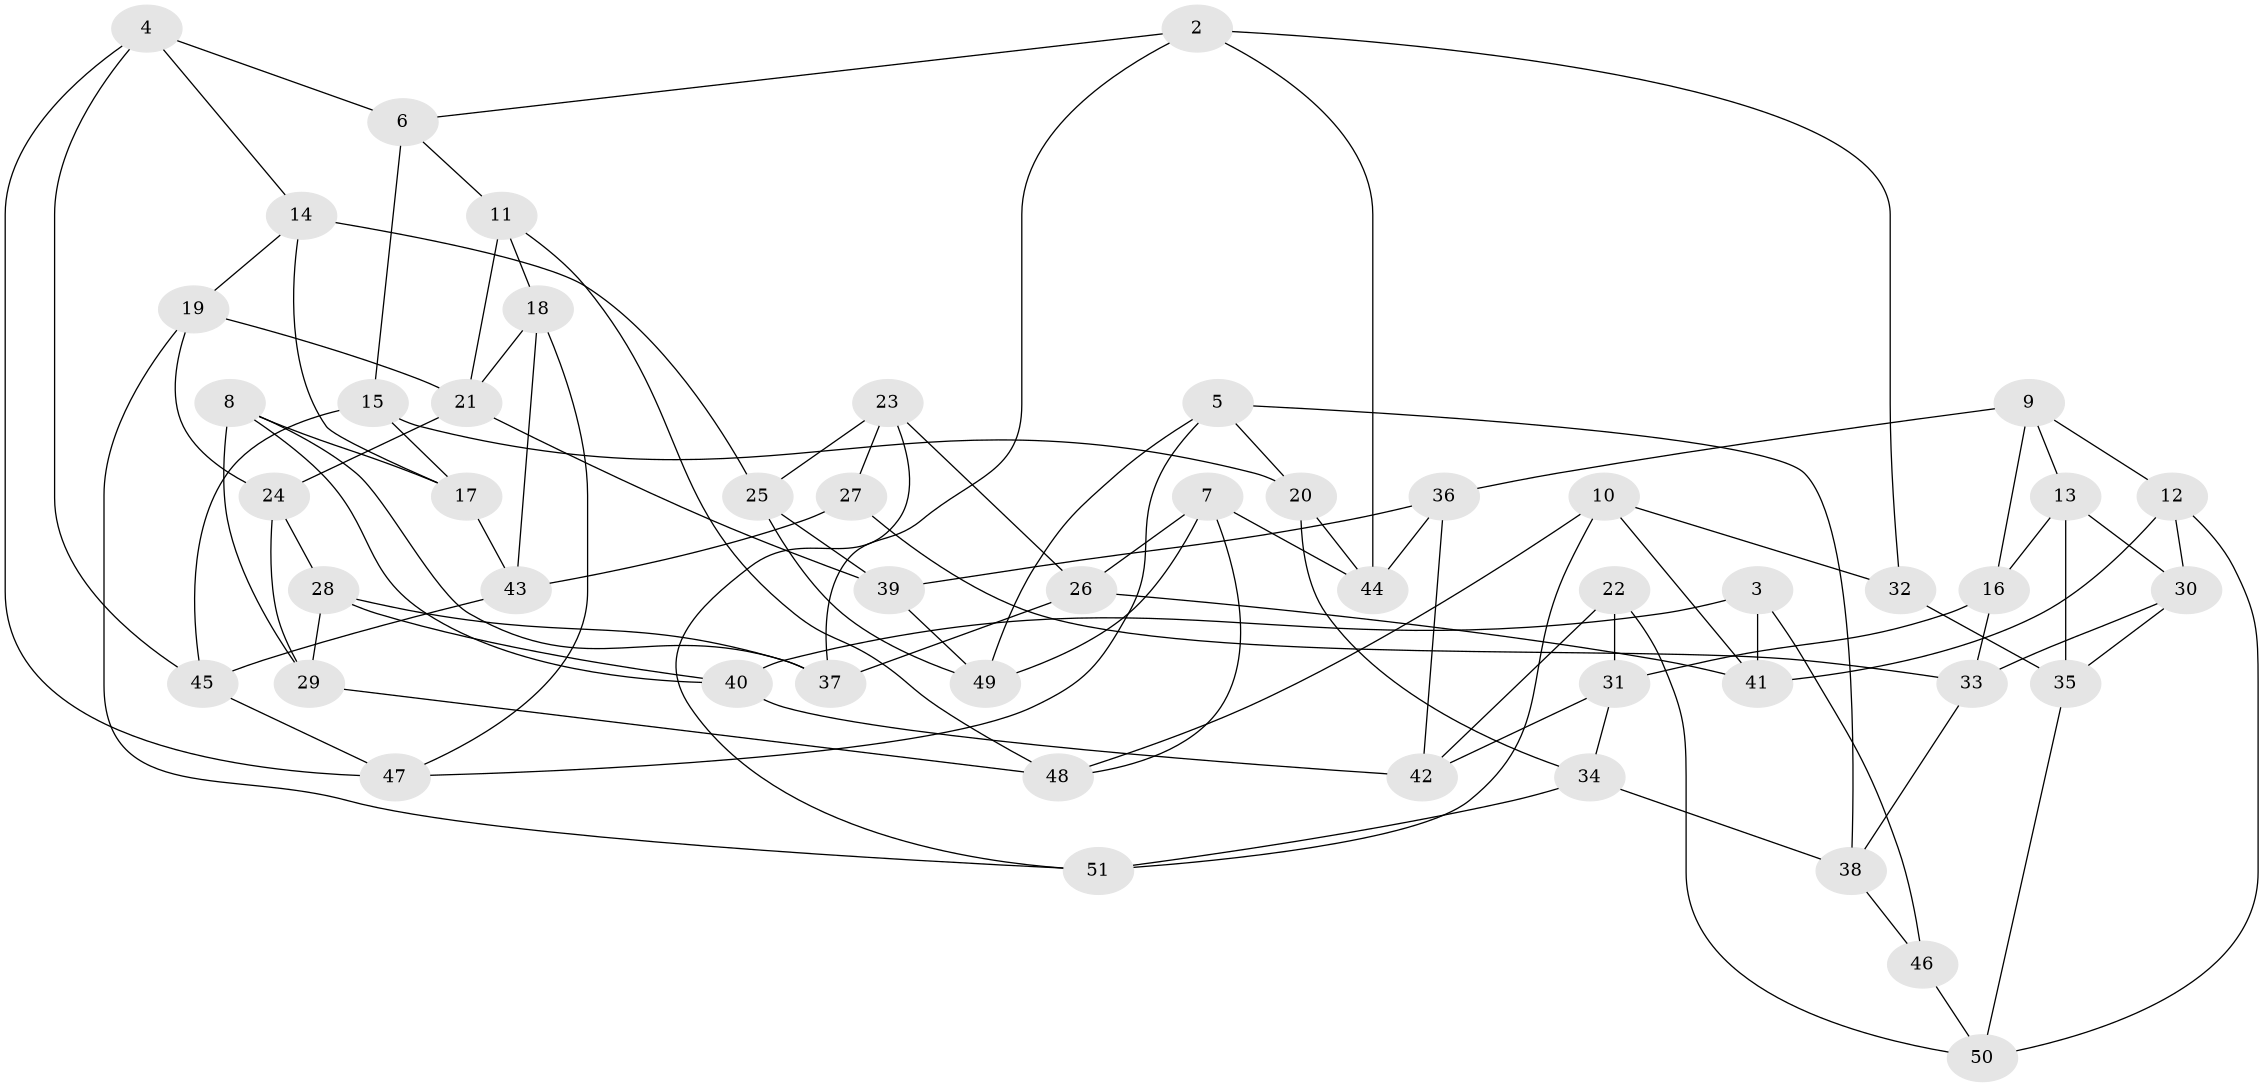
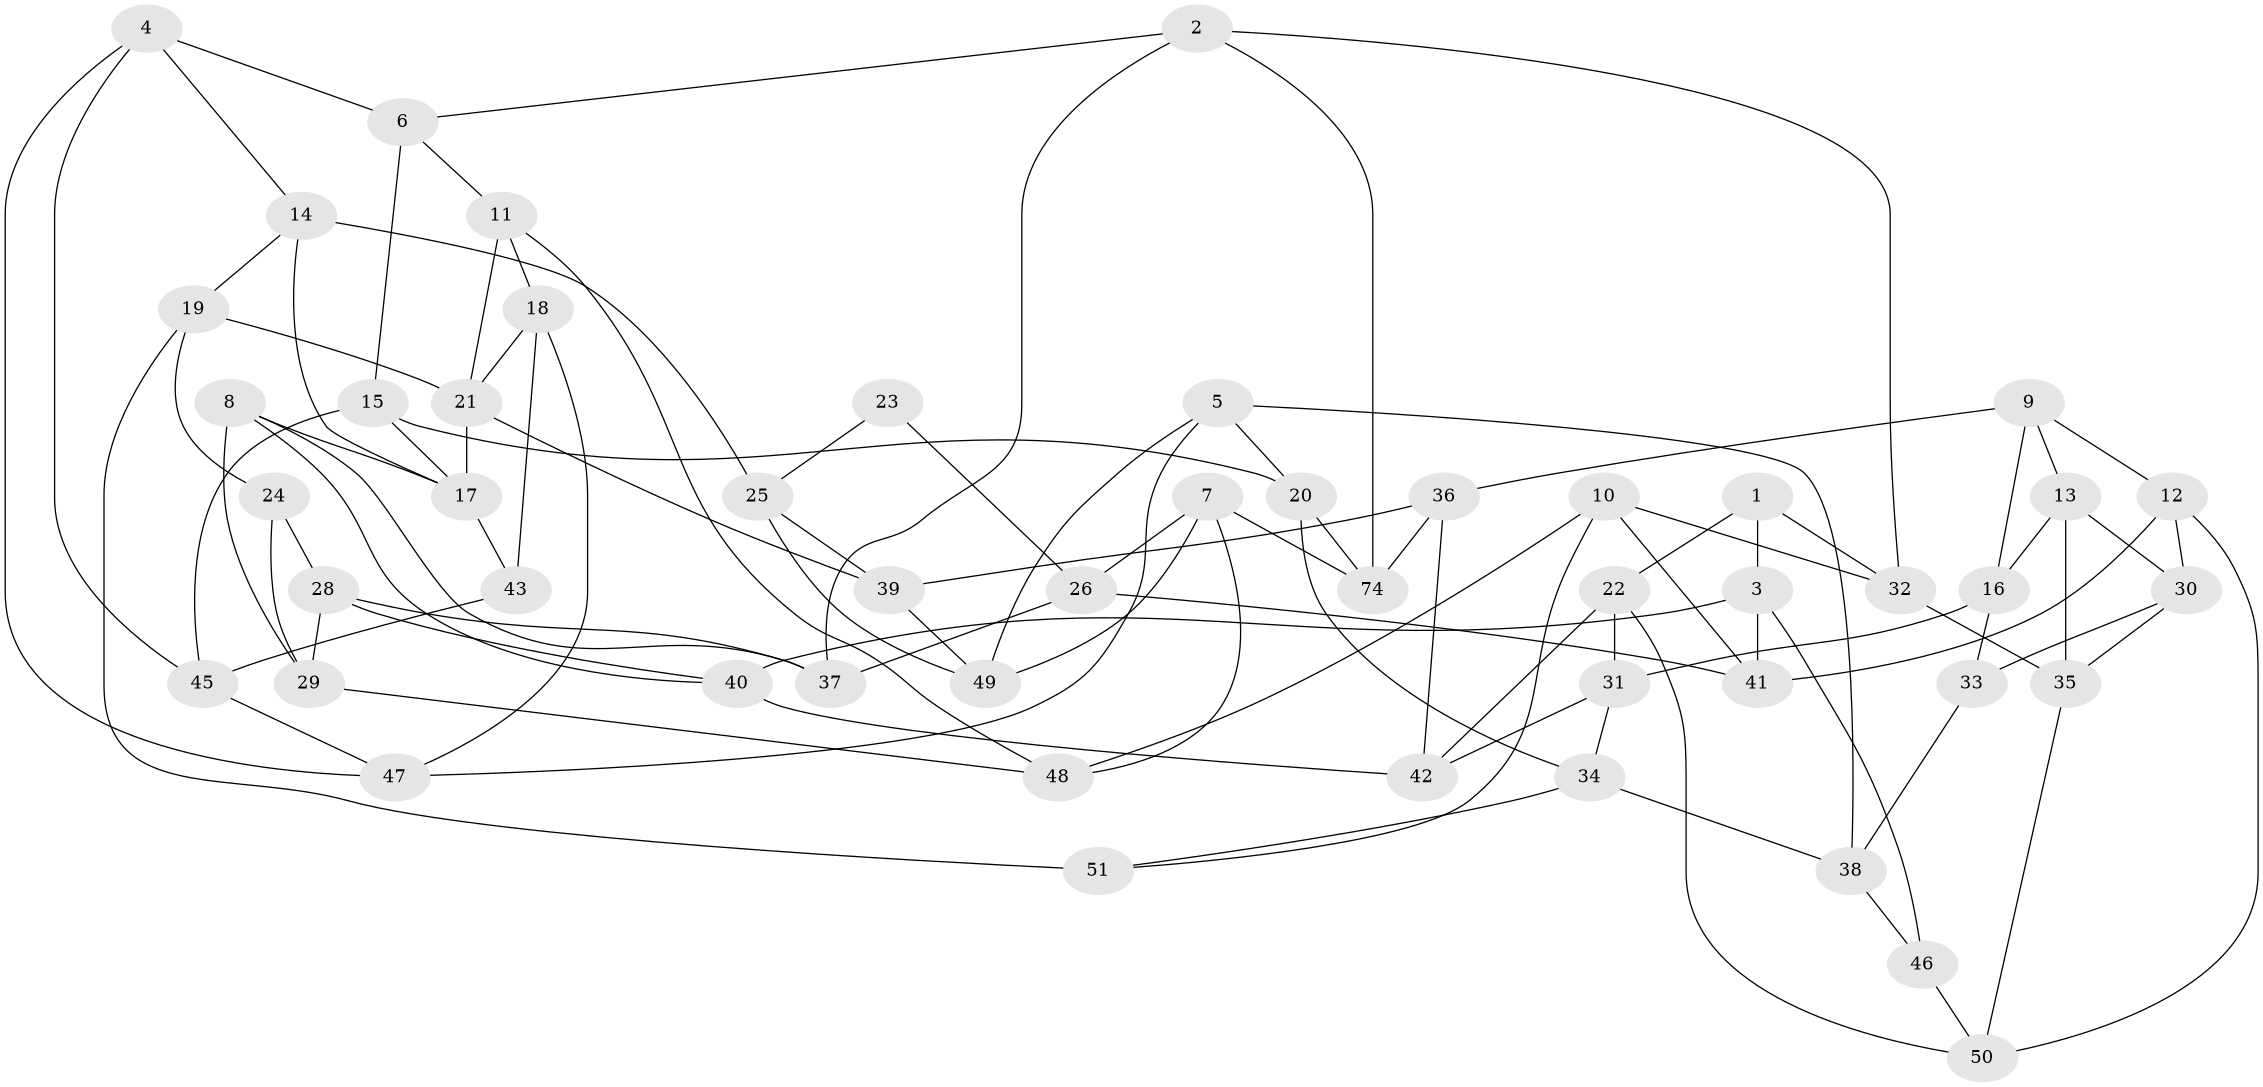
edge "21" -- "24": now "21" -- "17"
node "27": removed
node "1": added
node "44": label "44" -> "74"
edge "23" -- "51": removed
